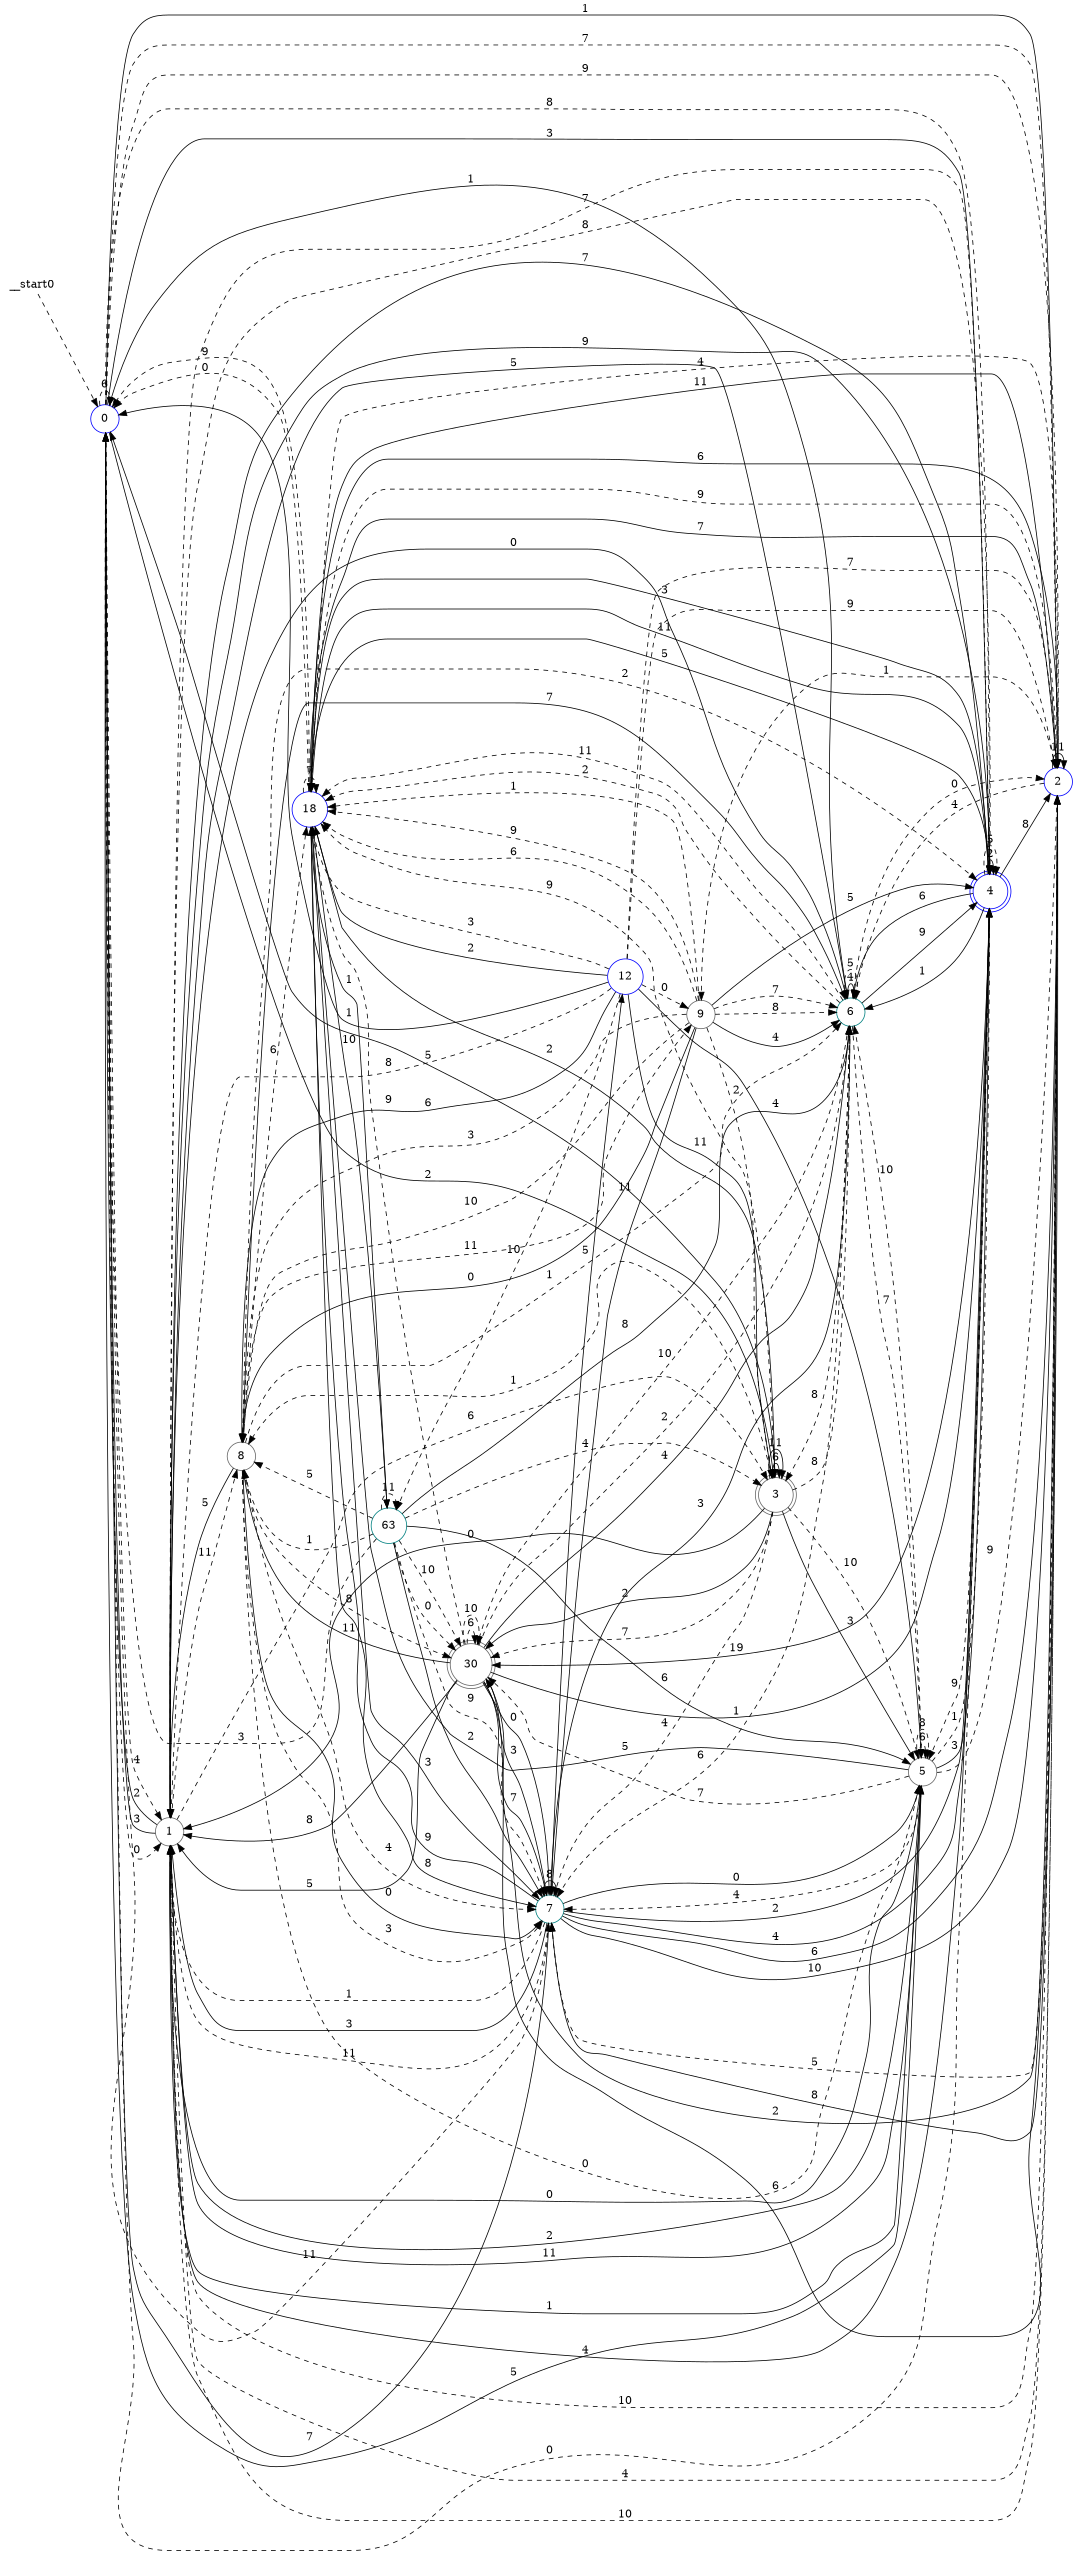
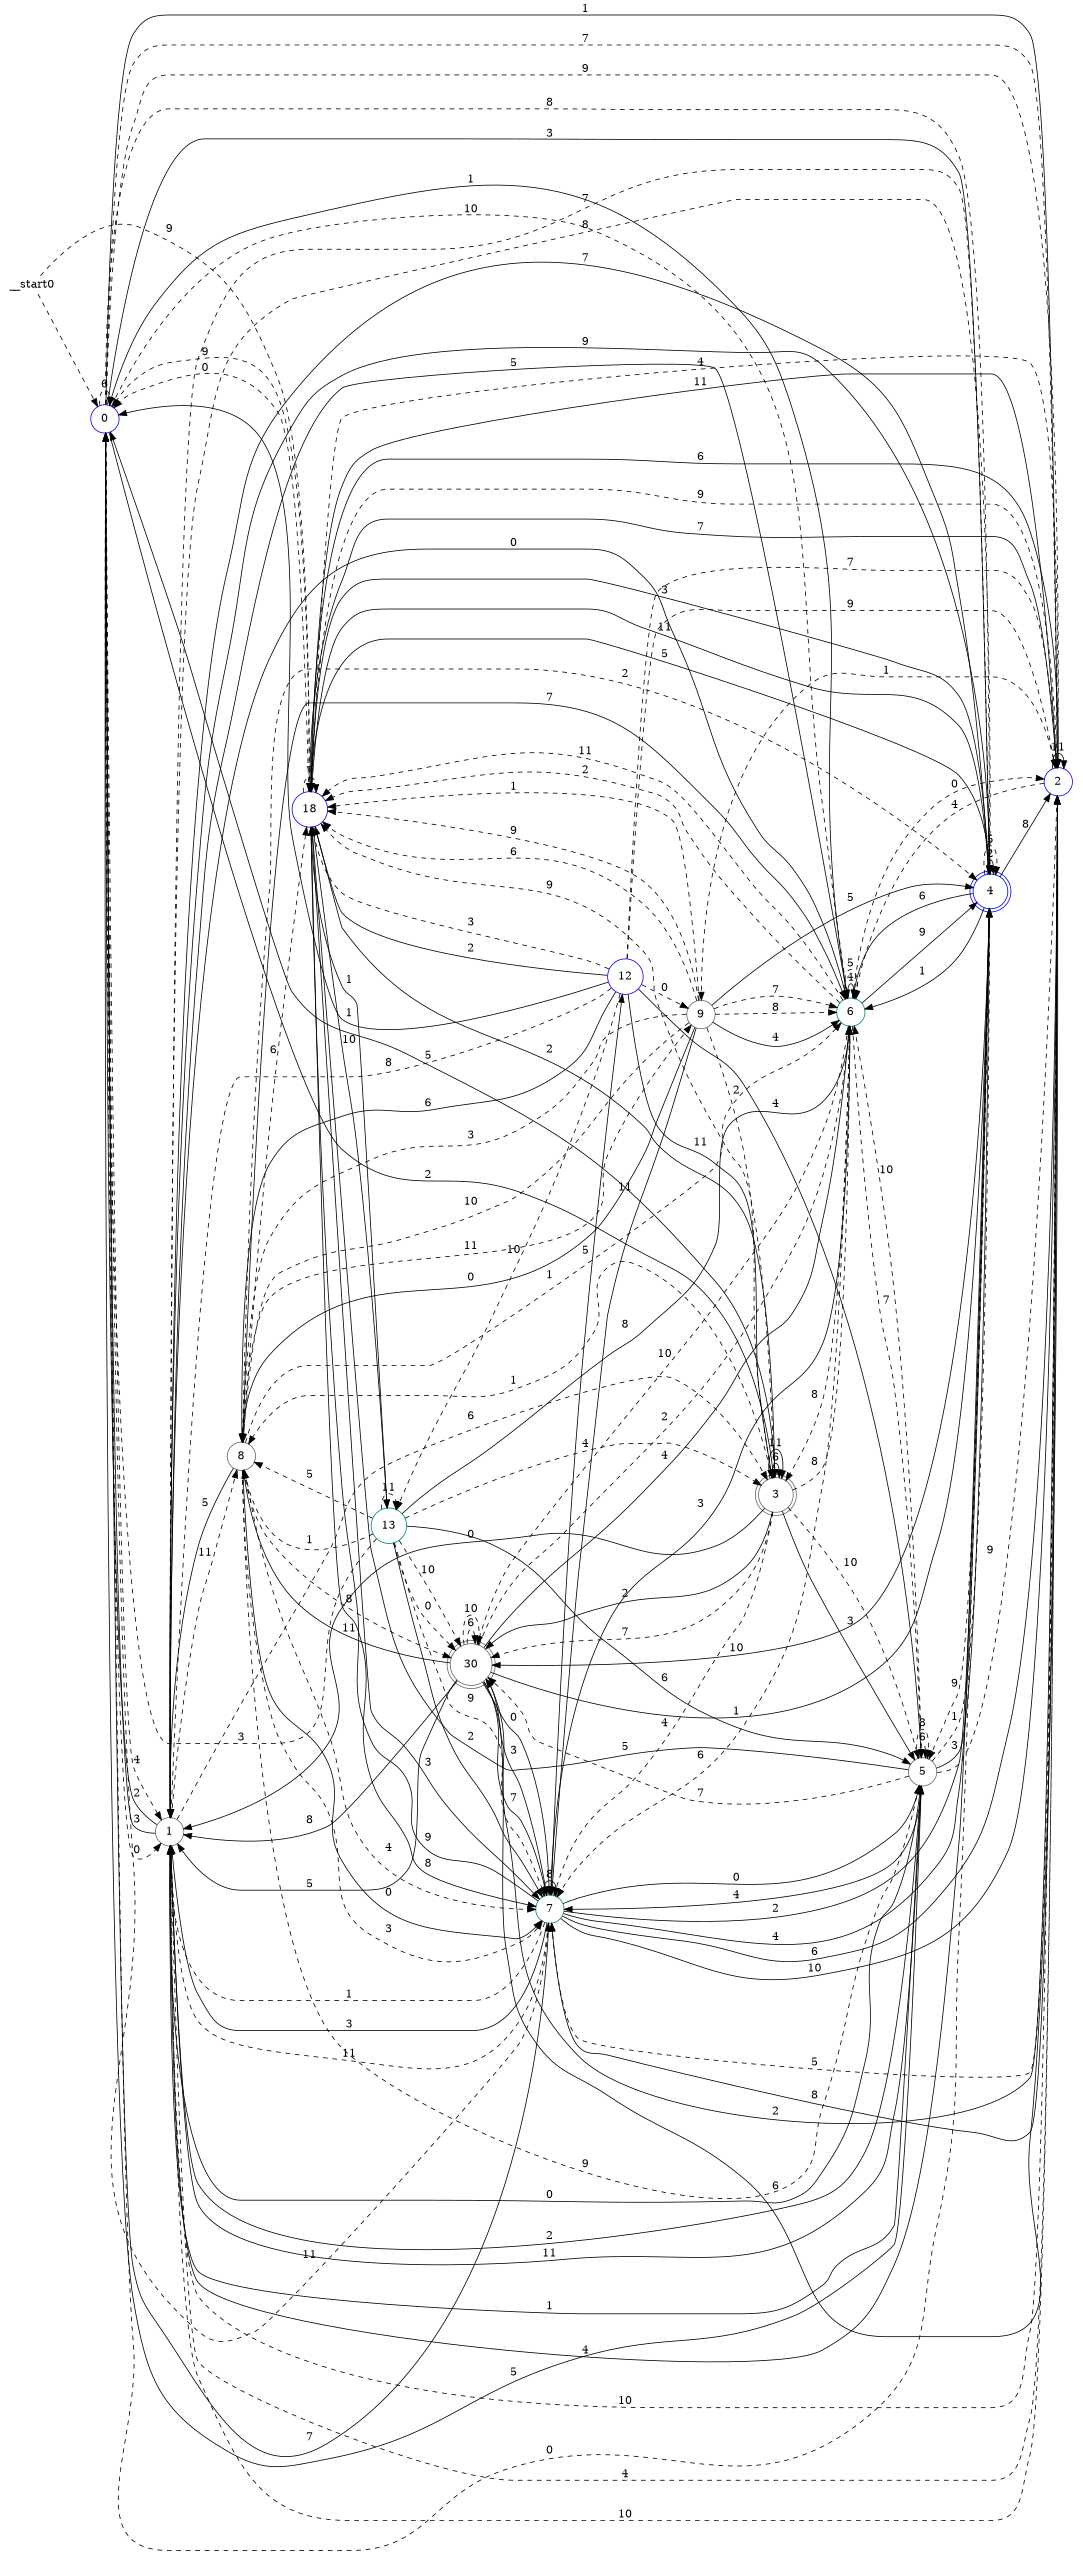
edge "0" -> "6": added, label "10"
edge "30" -> "18": now "__start0" -> "18"
node "63": label "63" -> "13"
edge "4" -> "30": label "19" -> "10"
edge "5" -> "7": style dashed -> solid
edge "8" -> "5": label "0" -> "9"
